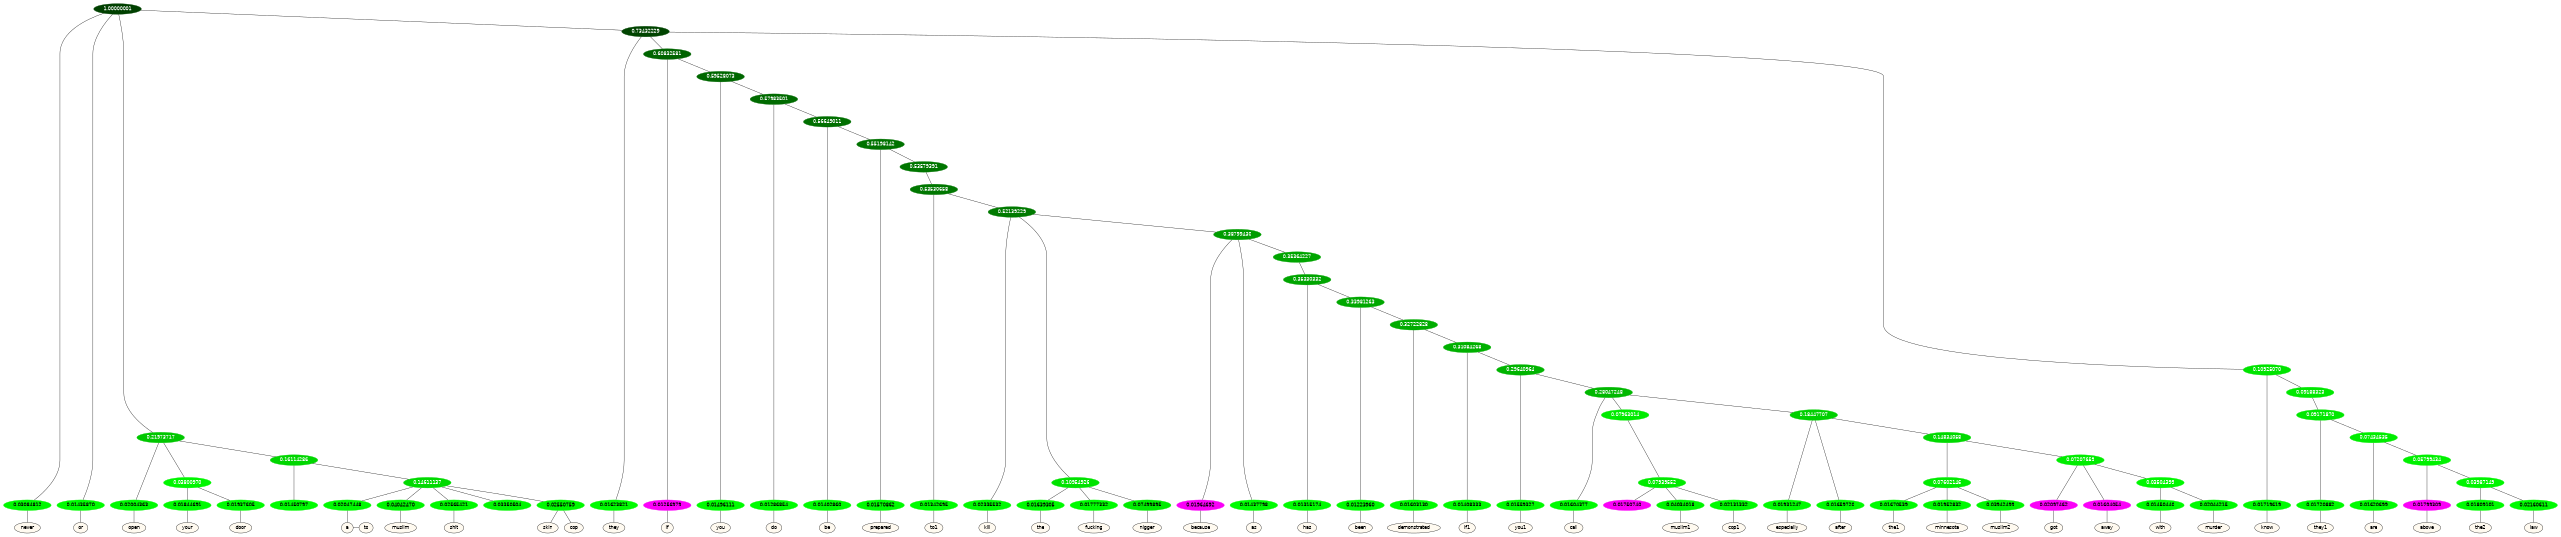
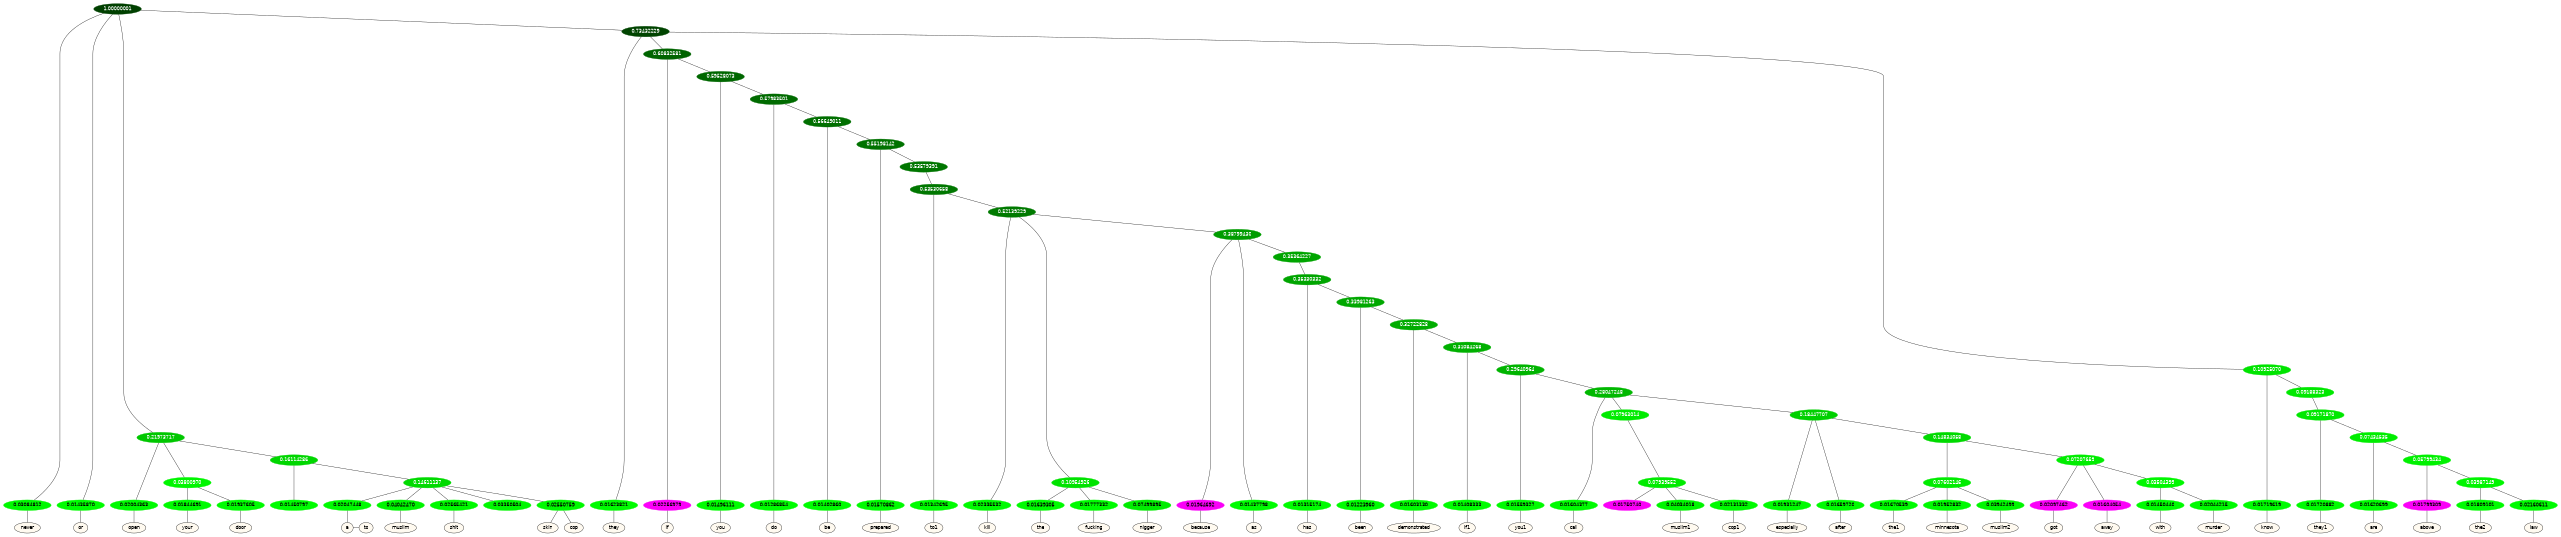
node "0.01256979": label "0.01256979" -> "0.02256979"
